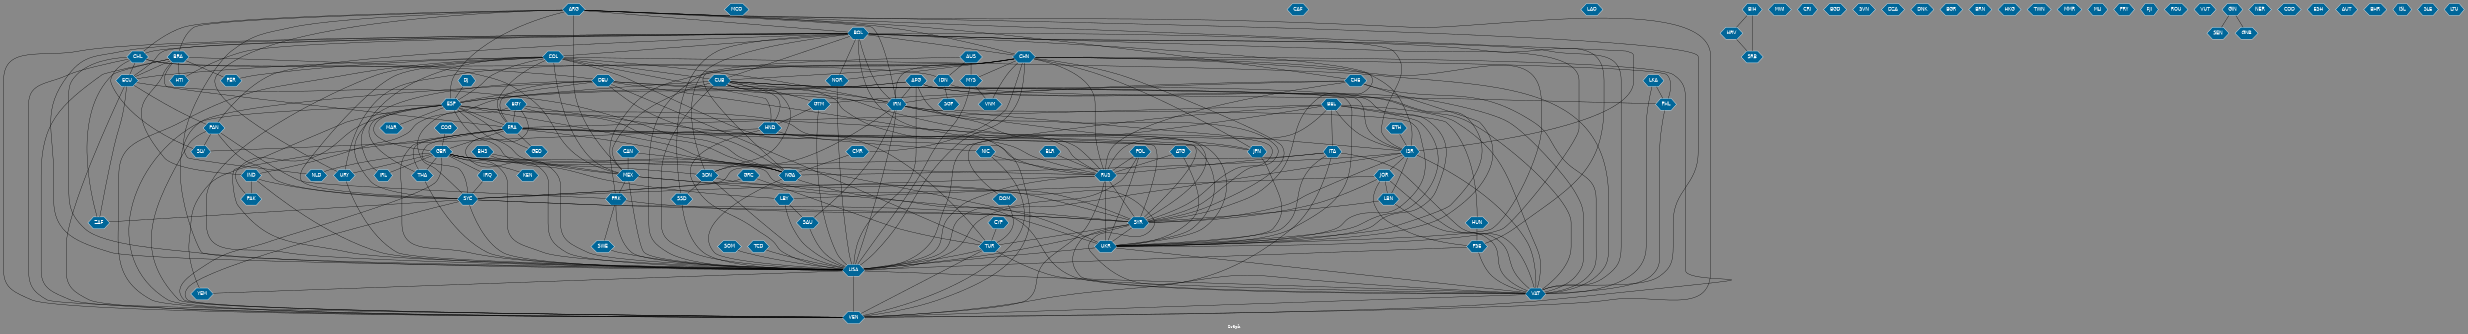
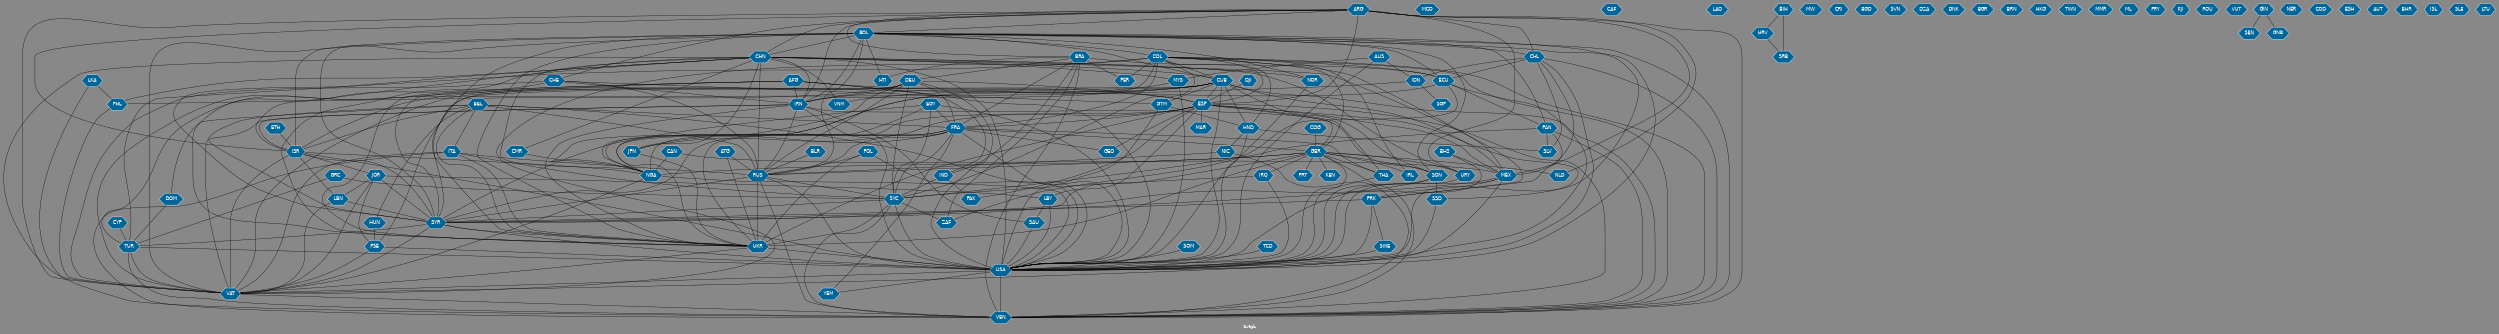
edge "COL" -- "GBR": added
node "PRT": added
edge "IND" -- "USA": now "IRQ" -- "USA"
